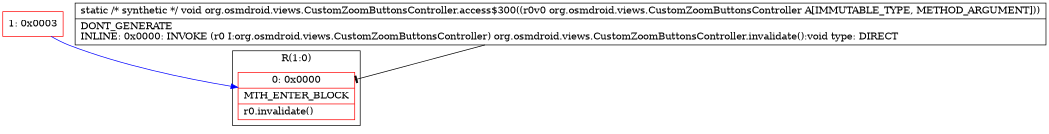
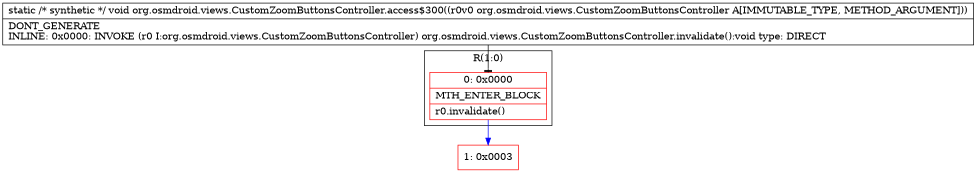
edge "1: 0x0003" -> "0: 0x0000": reversed
